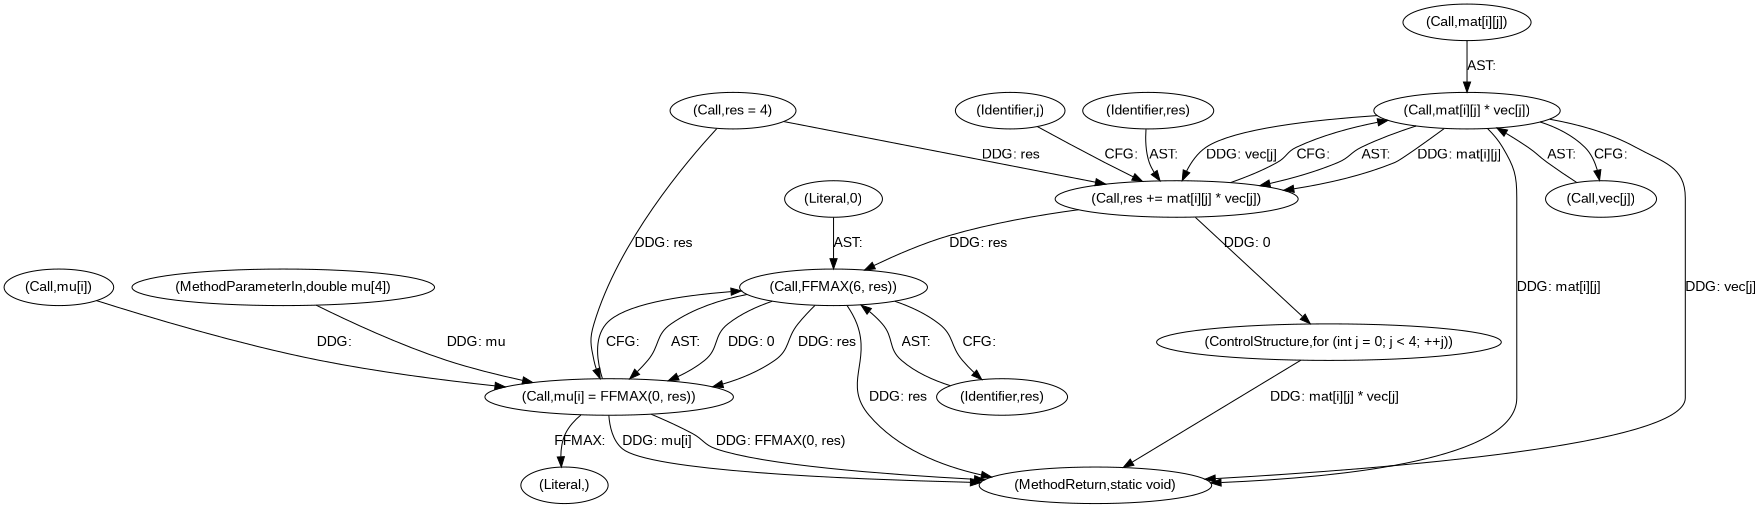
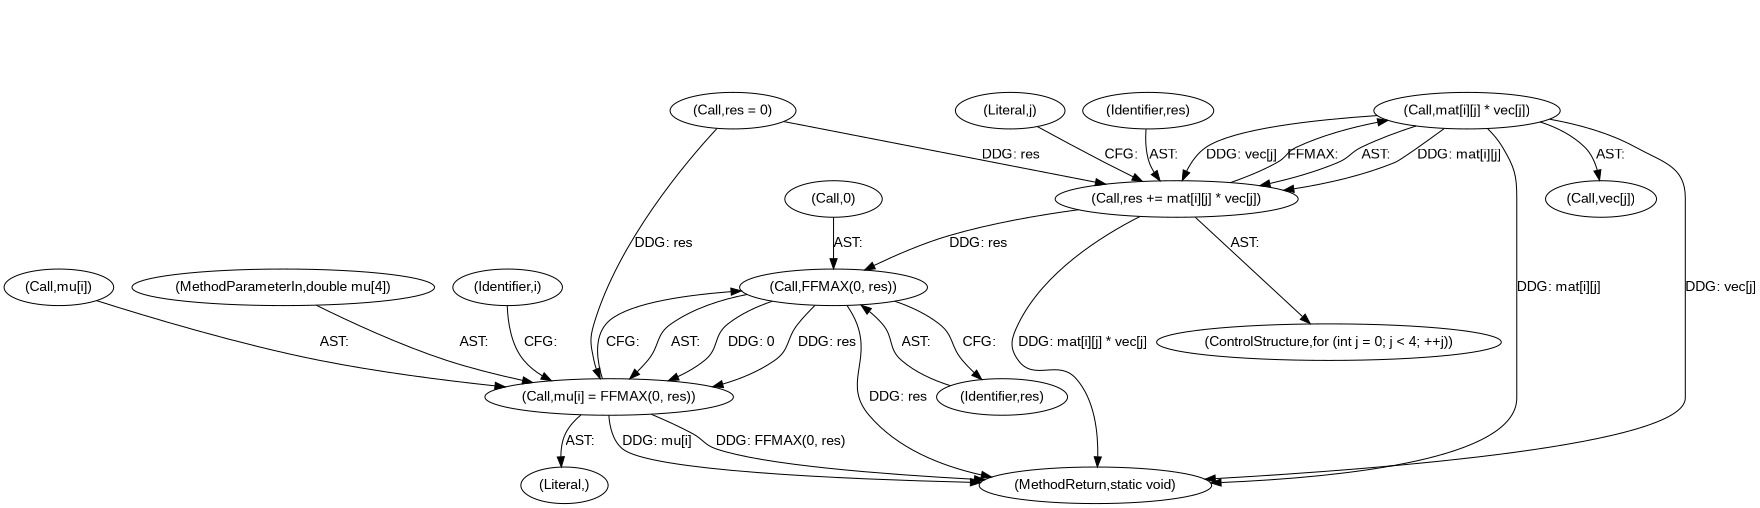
node "(Call,mat[i][j])": removed
node "(Call,res = 4)": label "(Call,res = 4)" -> "(Call,res = 0)"
node "(Identifier,j)": label "(Identifier,j)" -> "(Literal,j)"
edge "(Call,res += mat[i][j] * vec[j])" -> "(Call,mat[i][j] * vec[j])": label "CFG: " -> "FFMAX: "
edge "(Call,mat[i][j] * vec[j])" -> "(Call,vec[j])": label "CFG: " -> "AST: "
edge "(Call,vec[j])" -> "(Call,mat[i][j] * vec[j])": removed, label "AST:"
node "(Literal,0)": label "(Literal,0)" -> "(Call,0)"
edge "(Call,res += mat[i][j] * vec[j])" -> "(ControlStructure,for (int j = 0; j < 4; ++j))": label "DDG: 0" -> "AST: "
node "(Identifier,i)": added
node "(Call,FFMAX(6, res))": label "(Call,FFMAX(6, res))" -> "(Call,FFMAX(0, res))"
edge "(Call,mu[i])" -> "(Call,mu[i] = FFMAX(0, res))": label "DDG: " -> "AST: "
edge "(MethodParameterIn,double mu[4])" -> "(Call,mu[i] = FFMAX(0, res))": label "DDG: mu" -> "AST: "
edge "(ControlStructure,for (int j = 0; j < 4; ++j))" -> "(MethodReturn,static void)": now "(Call,res += mat[i][j] * vec[j])" -> "(MethodReturn,static void)"
edge "(Call,mu[i] = FFMAX(0, res))" -> "(Literal,)": label "FFMAX: " -> "AST: "
